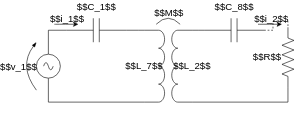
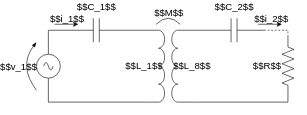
node "$$C_8$$": label "$$C_8$$" -> "$$C_2$$"
node "$$R$$": moved (288, 57) -> (288, 66)
node "$$L_7$$": label "$$L_7$$" -> "$$L_1$$"
node "$$L_2$$": label "$$L_2$$" -> "$$L_8$$"
